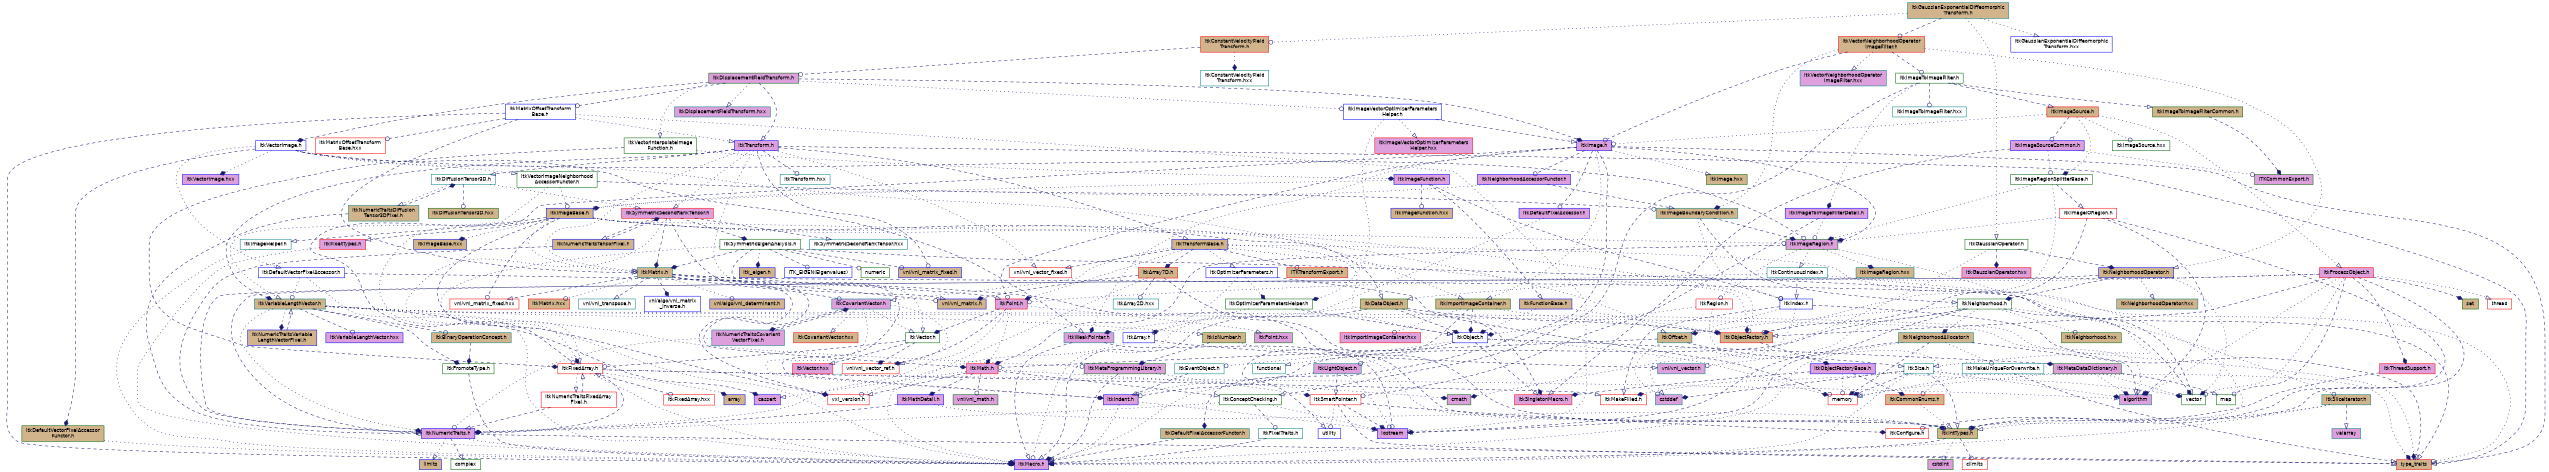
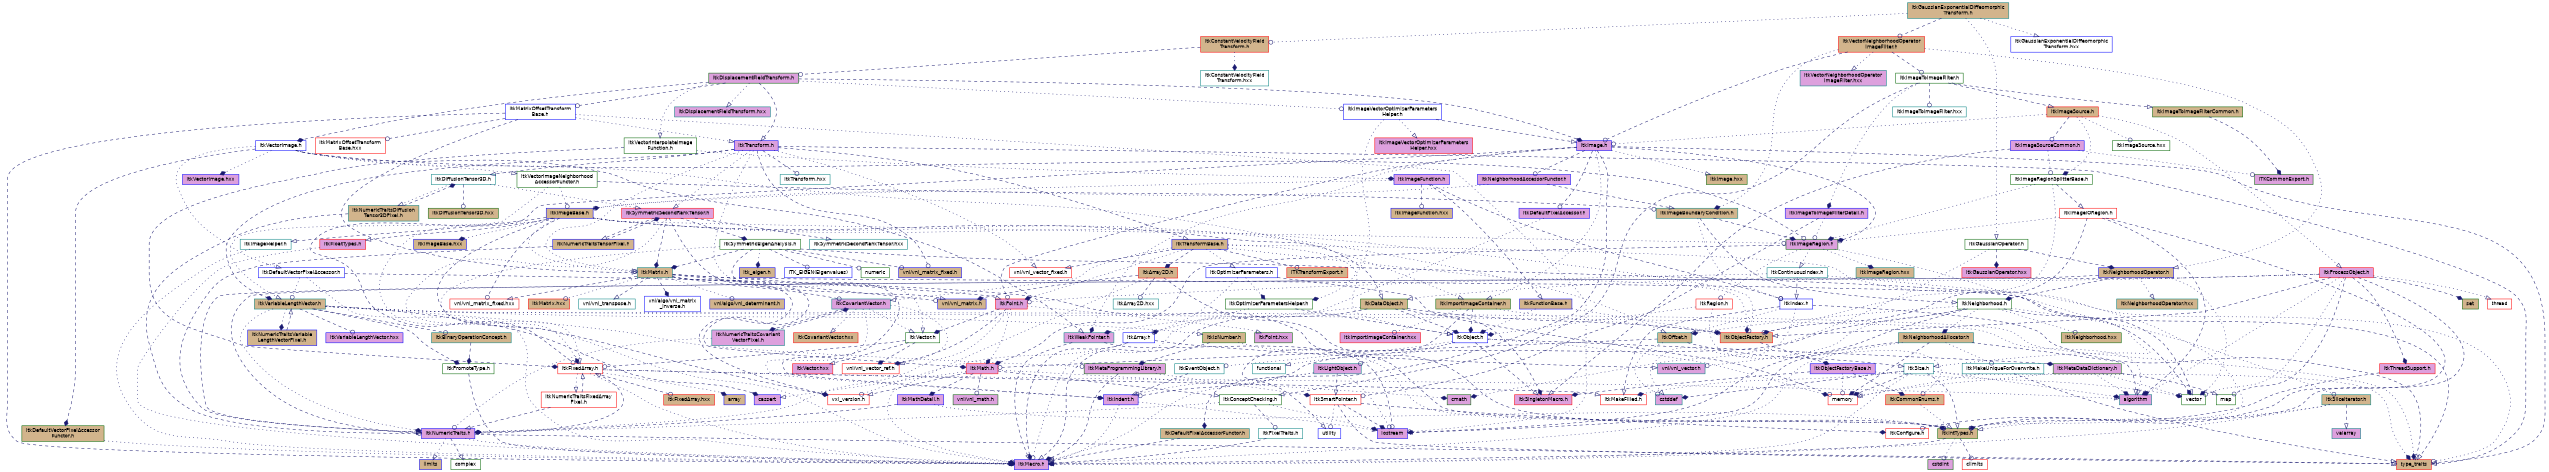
node "itkArray7D.h": label "itkArray7D.h" -> "itkArray2D.h"
edge "itkArray.h" -> "itkMacro.h": added
node "itkFixedArray.hxx": fillcolor white -> tan
